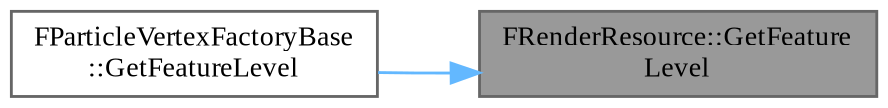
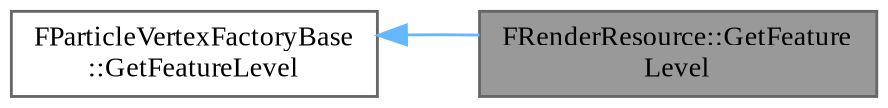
edge "FParticleVertexFactoryBase ::GetFeatureLevel" -> "FRenderResource::GetFeature Level": reversed
